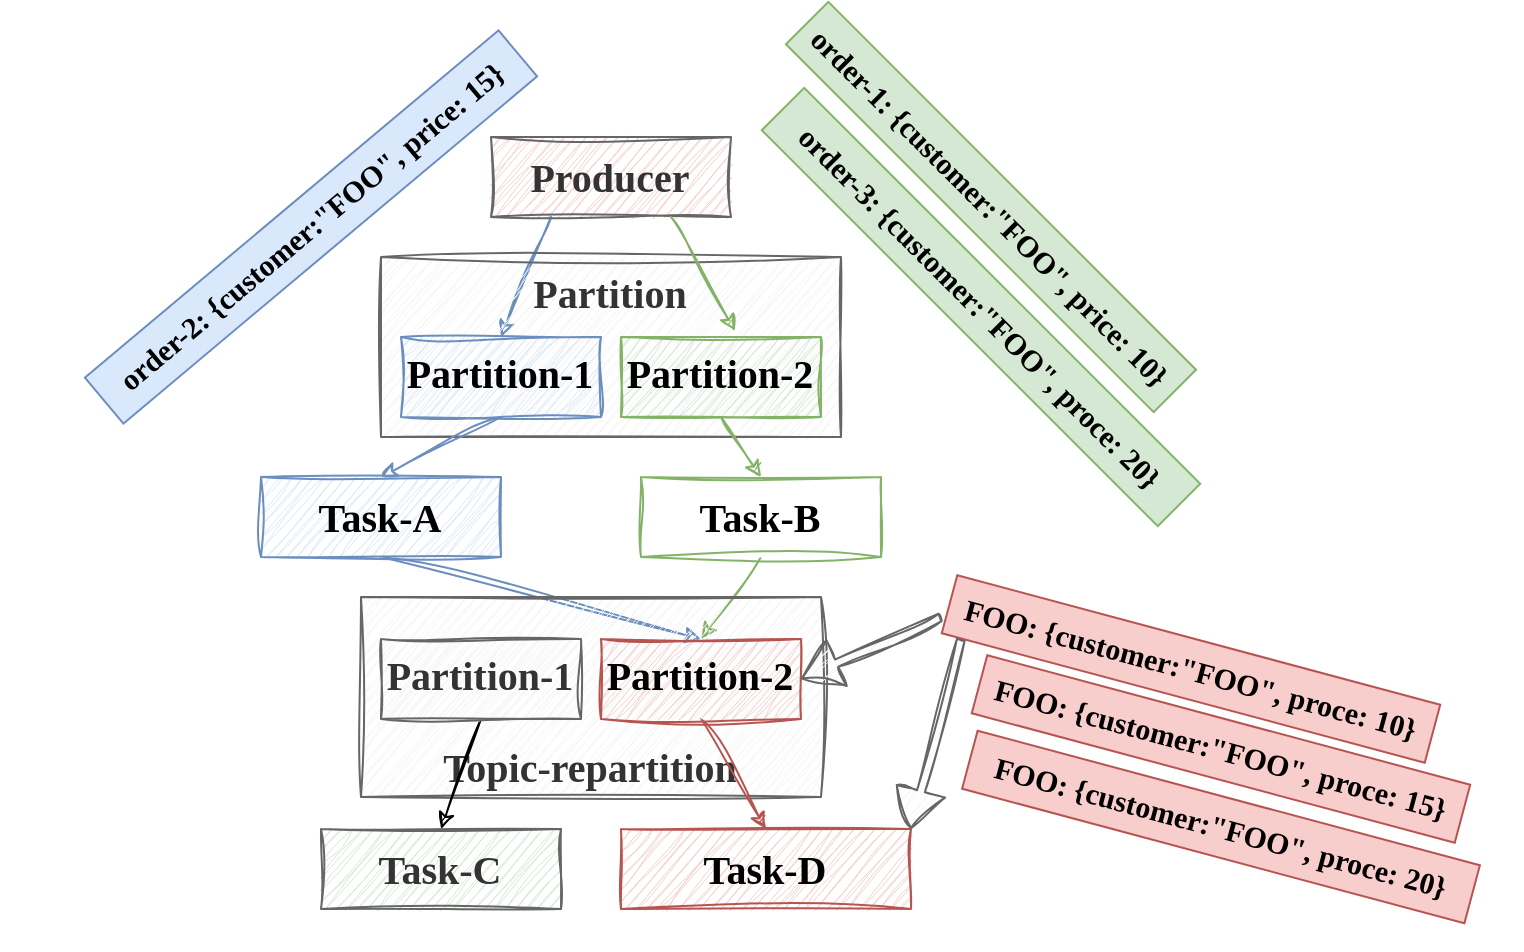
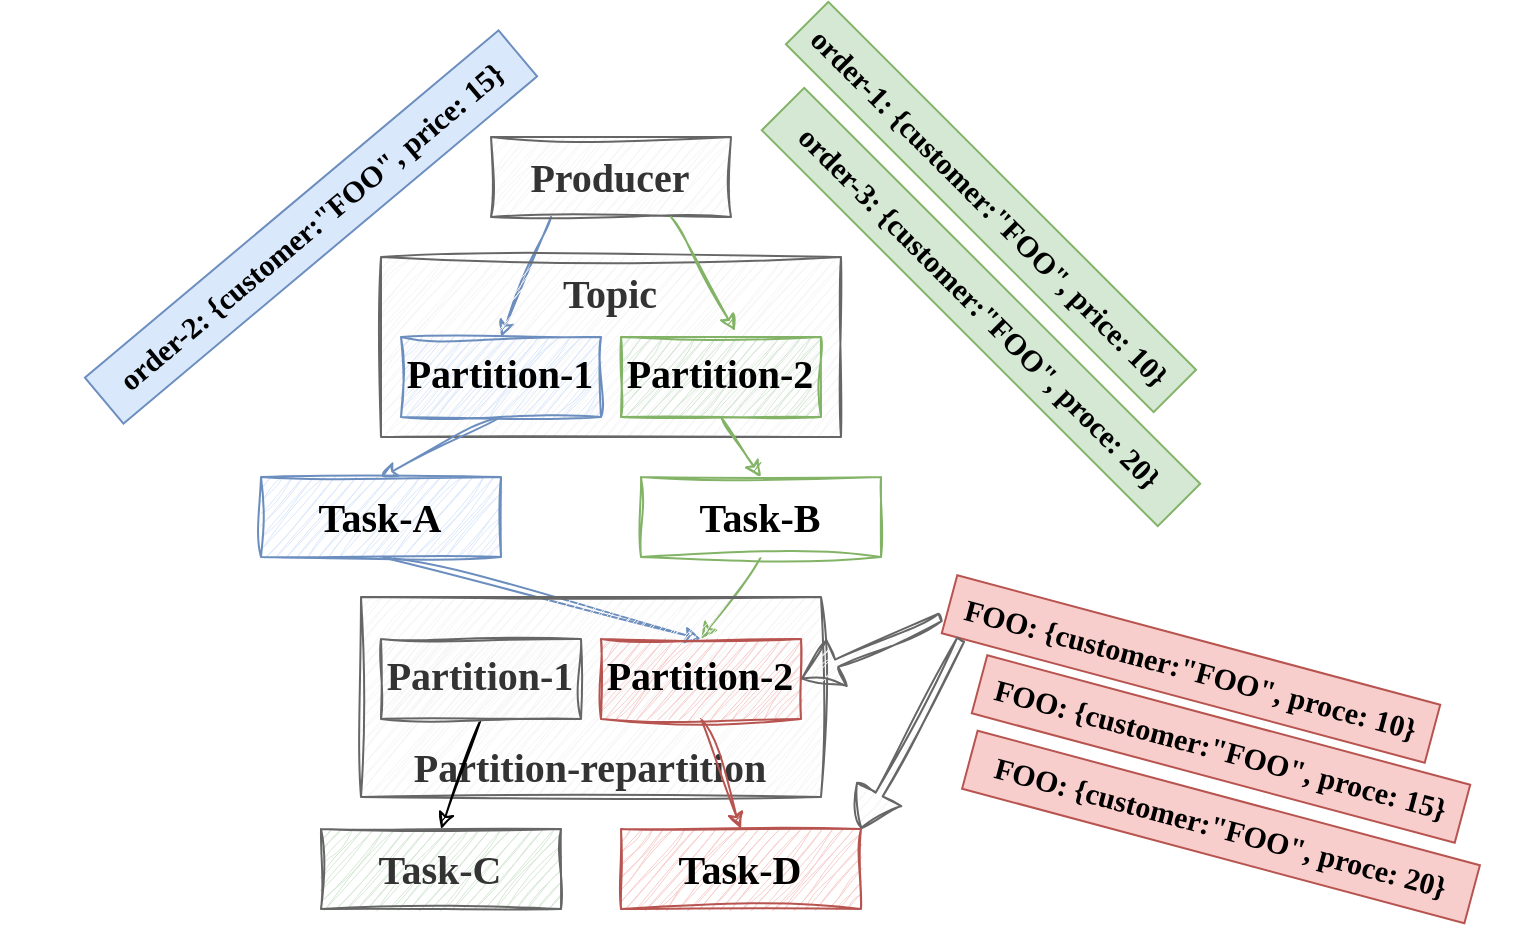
node "Producer": fillcolor #f8cecc -> #f5f5f5
node "Partition": label "Partition" -> "Topic"
node "Topic-repartition": label "Topic-repartition" -> "Partition-repartition"
node "Task-D": size 290x80 -> 240x80
